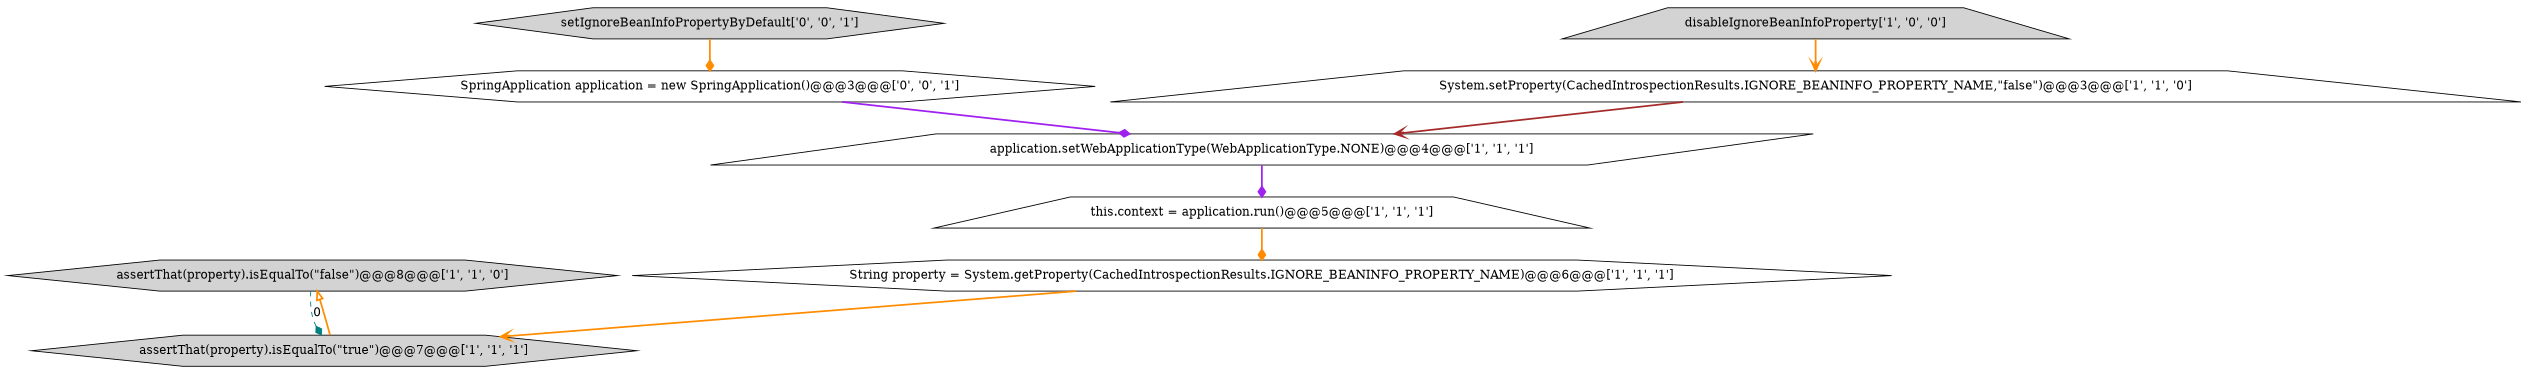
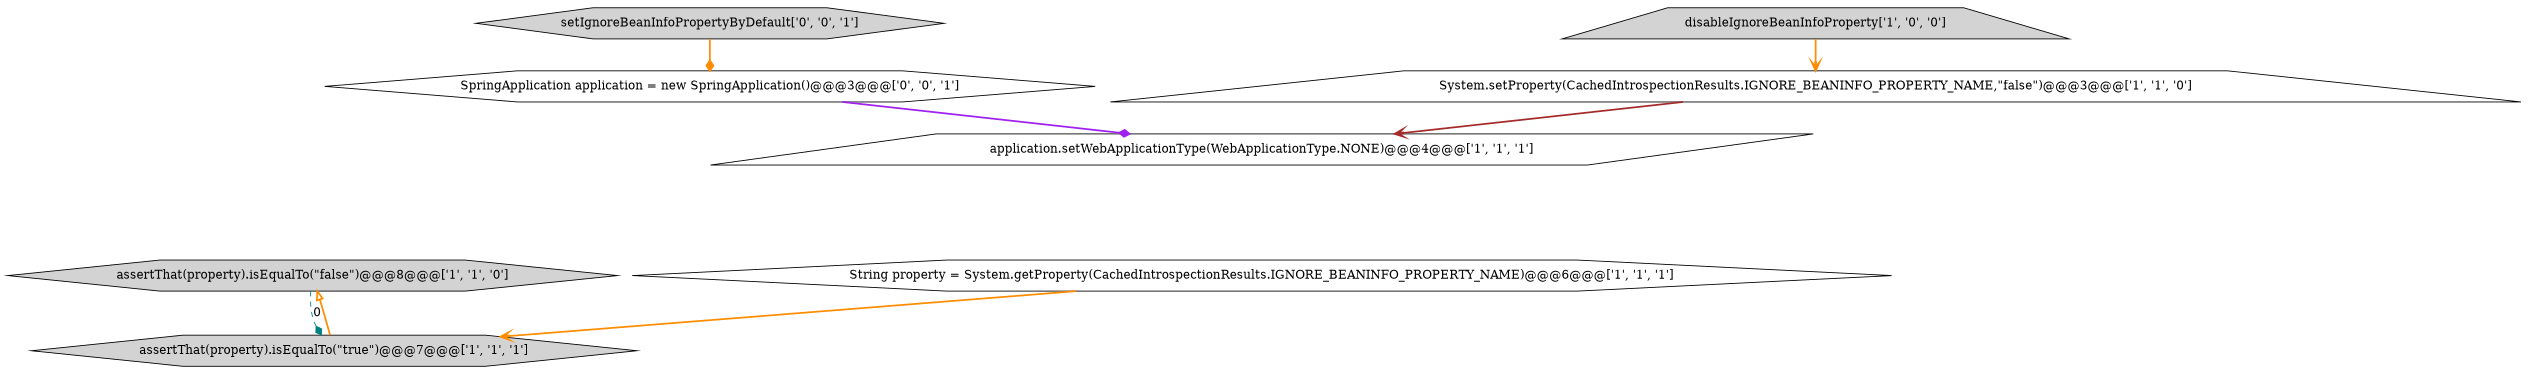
node "this.context = application.run()@@@5@@@['1', '1', '1']": removed
